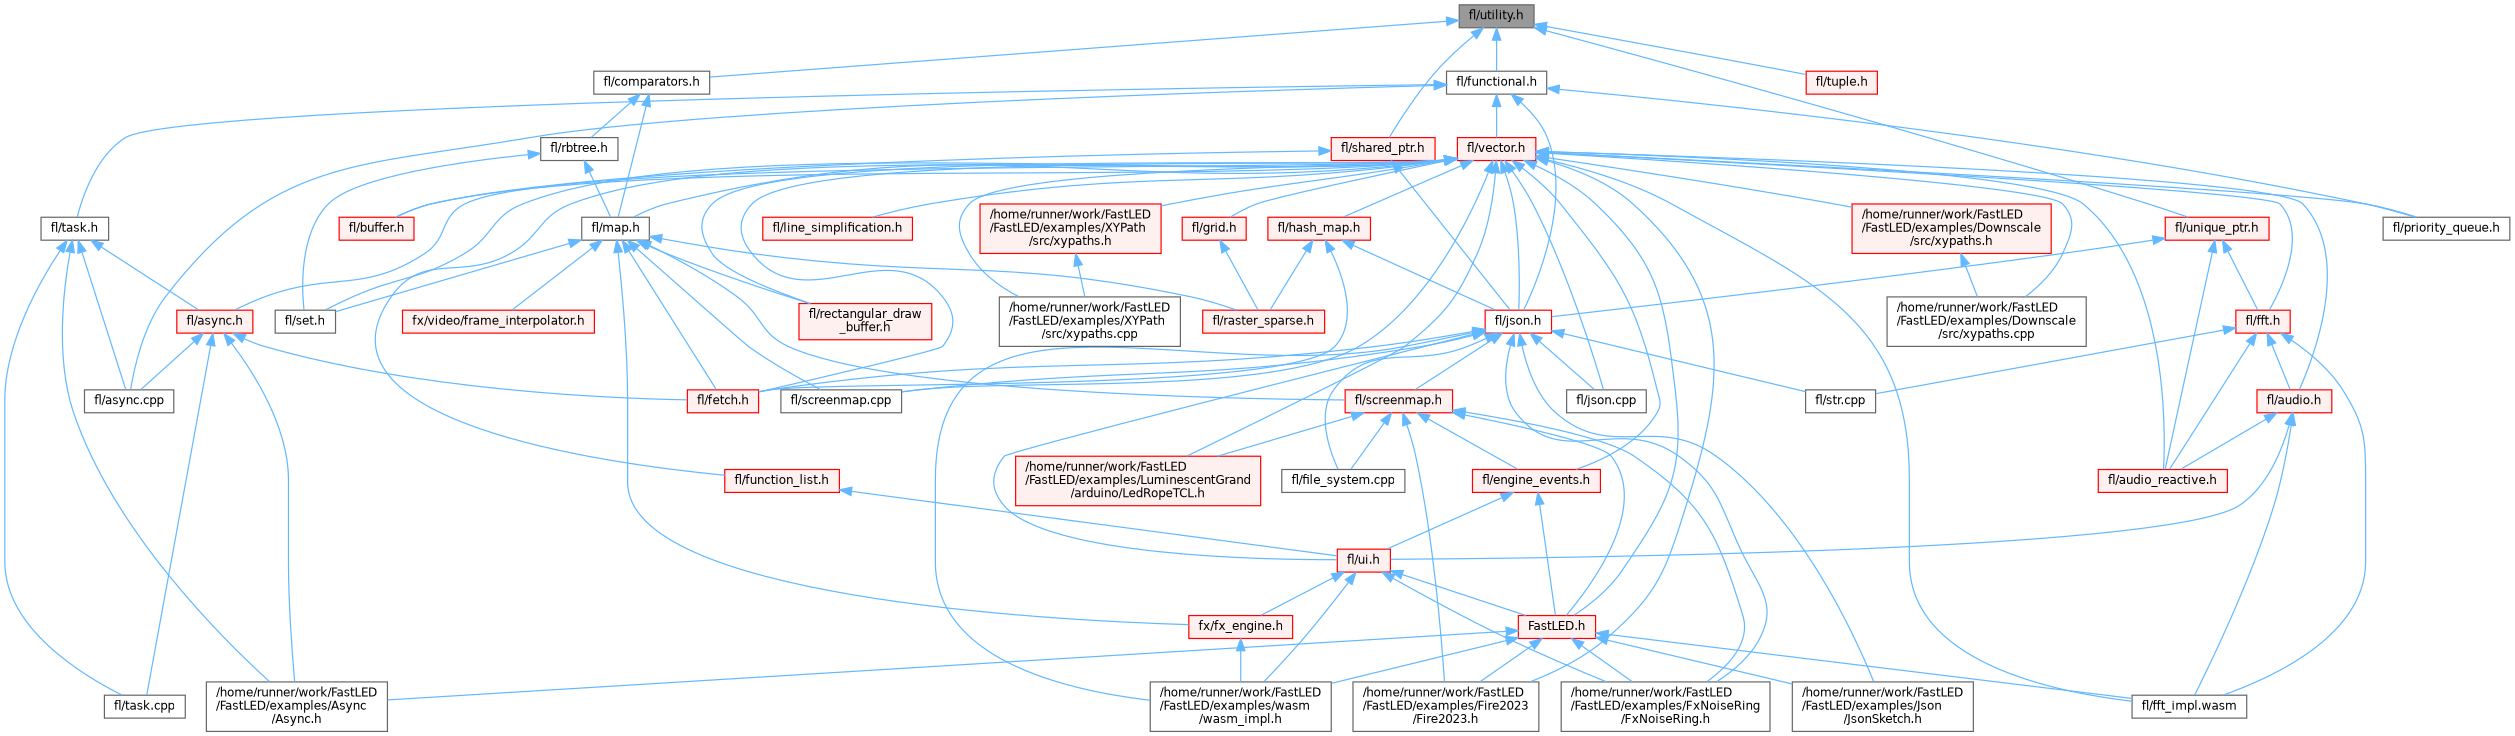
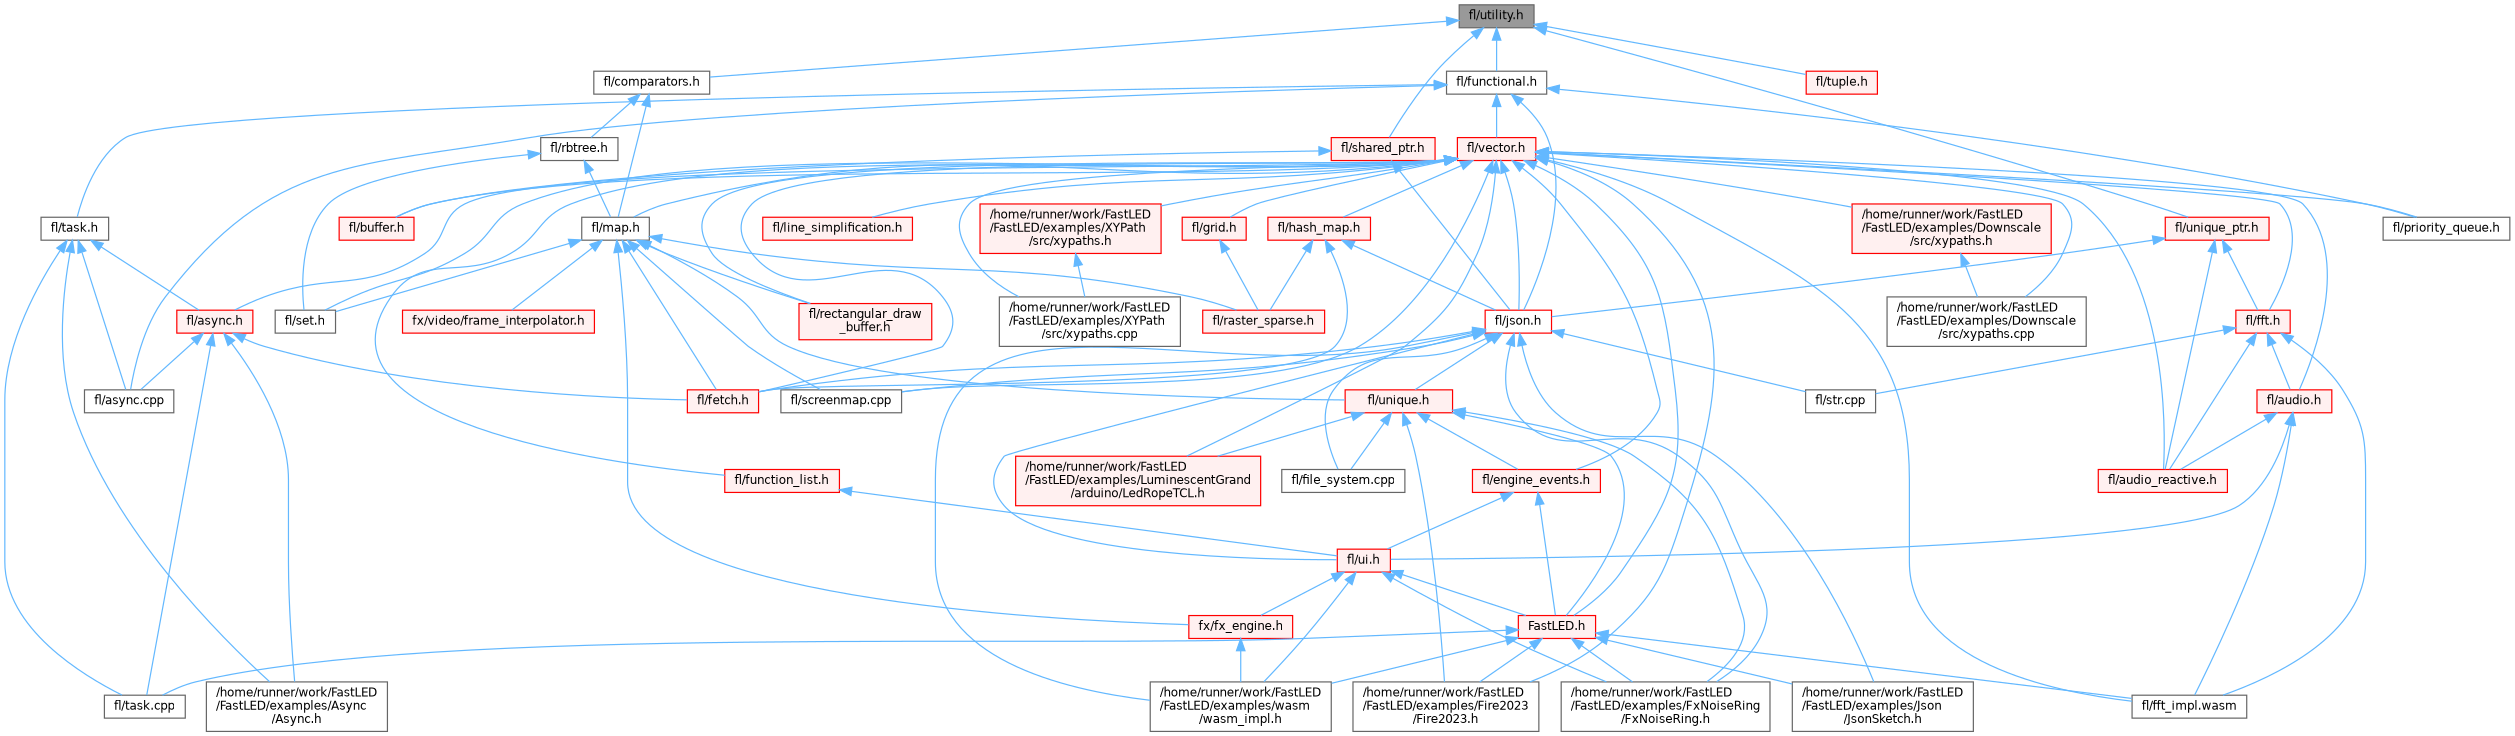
node "fl/screenmap.h": label "fl/screenmap.h" -> "fl/unique.h"
node "fl/json.cpp": removed
edge "/home/runner/work/FastLED /FastLED/examples/Async /Async.h" -> "FastLED.h": now "fl/task.cpp" -> "FastLED.h"
